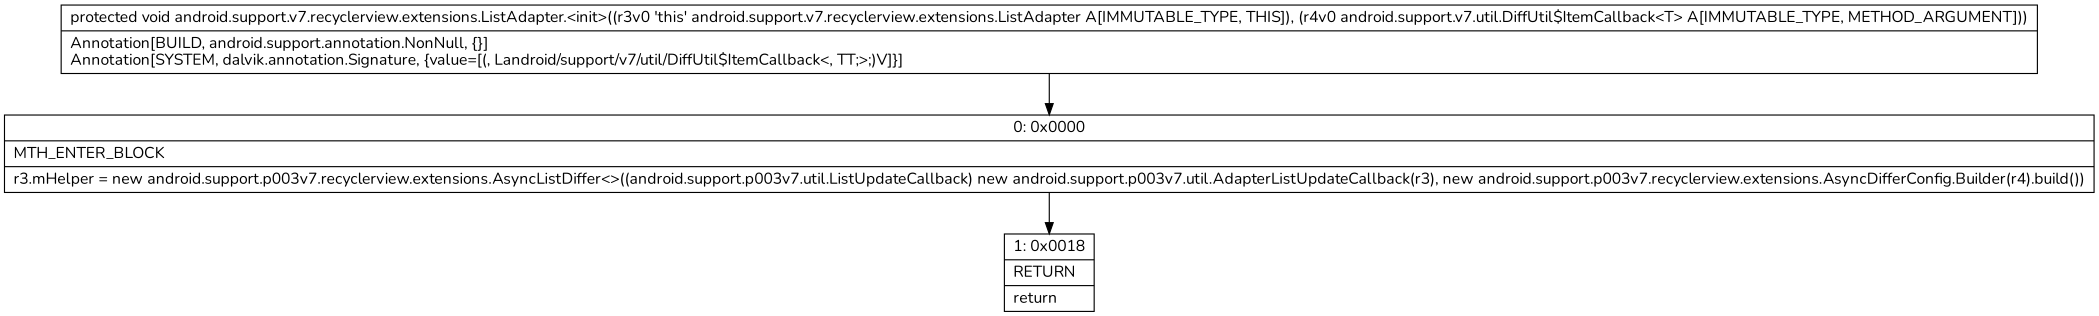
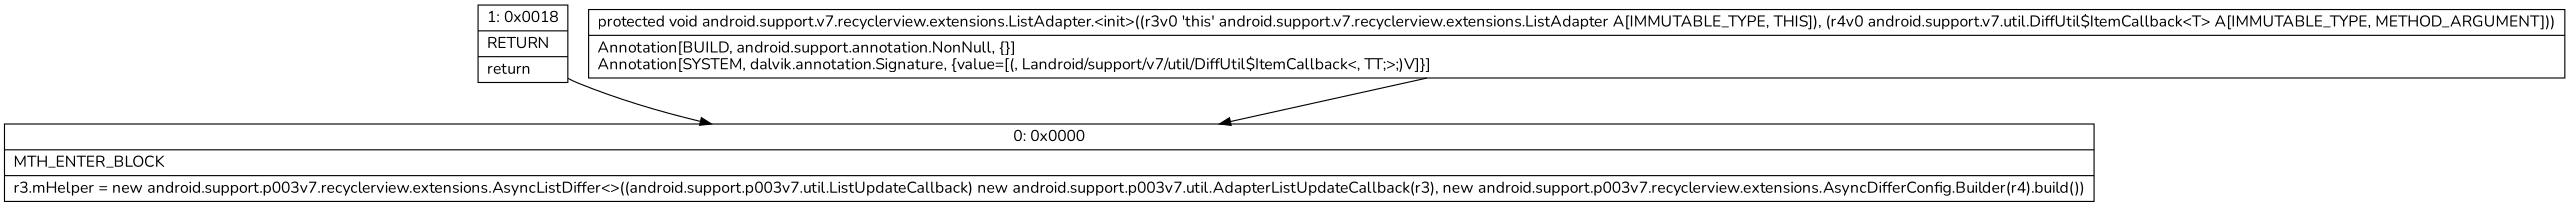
edge "0: 0x0000" -> "1: 0x0018": reversed
